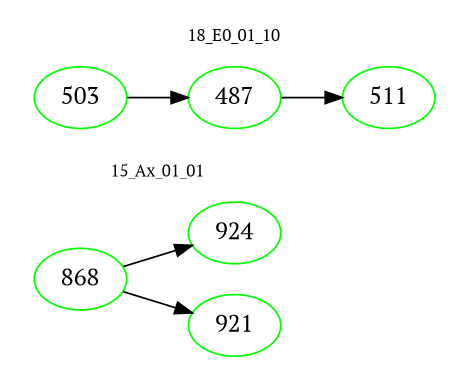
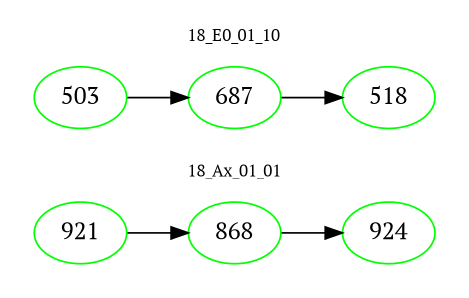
node "487": label "487" -> "687"
node "511": label "511" -> "518"
cluster "15_Ax_01_01": label "15_Ax_01_01" -> "18_Ax_01_01"
edge "868" -> "921": reversed
